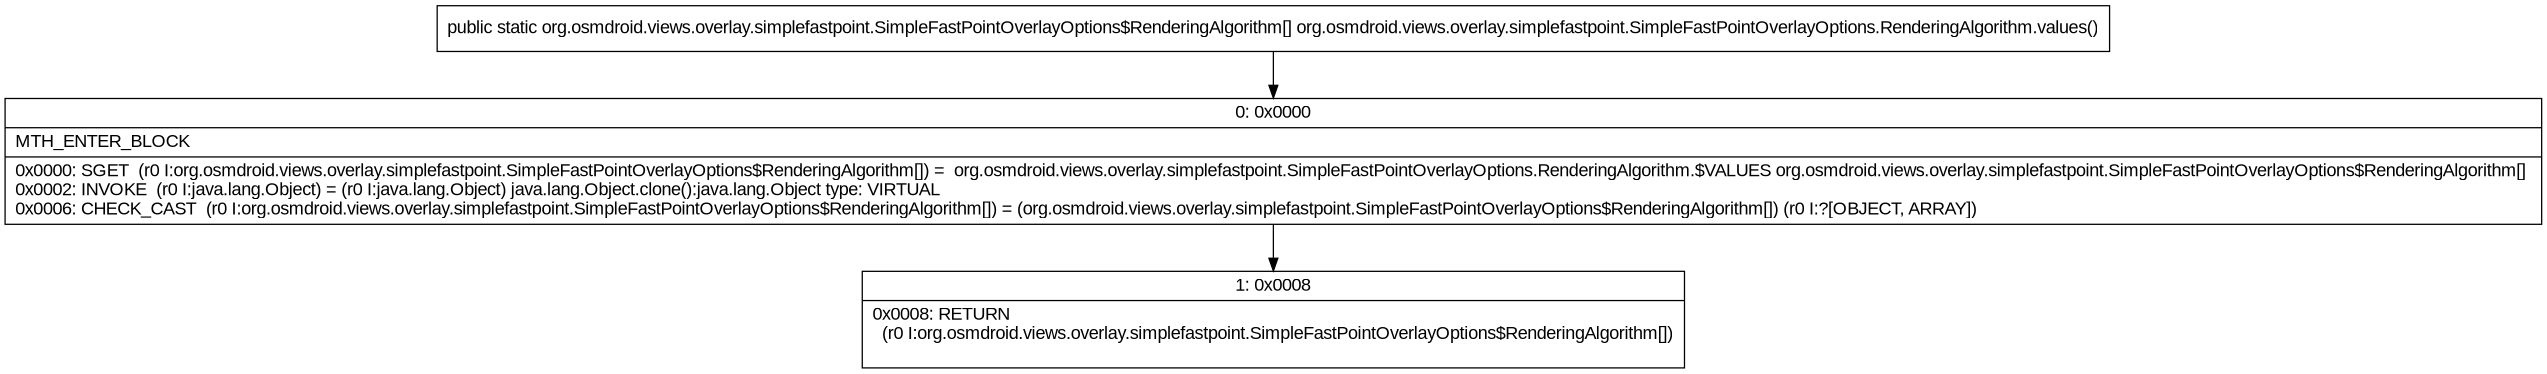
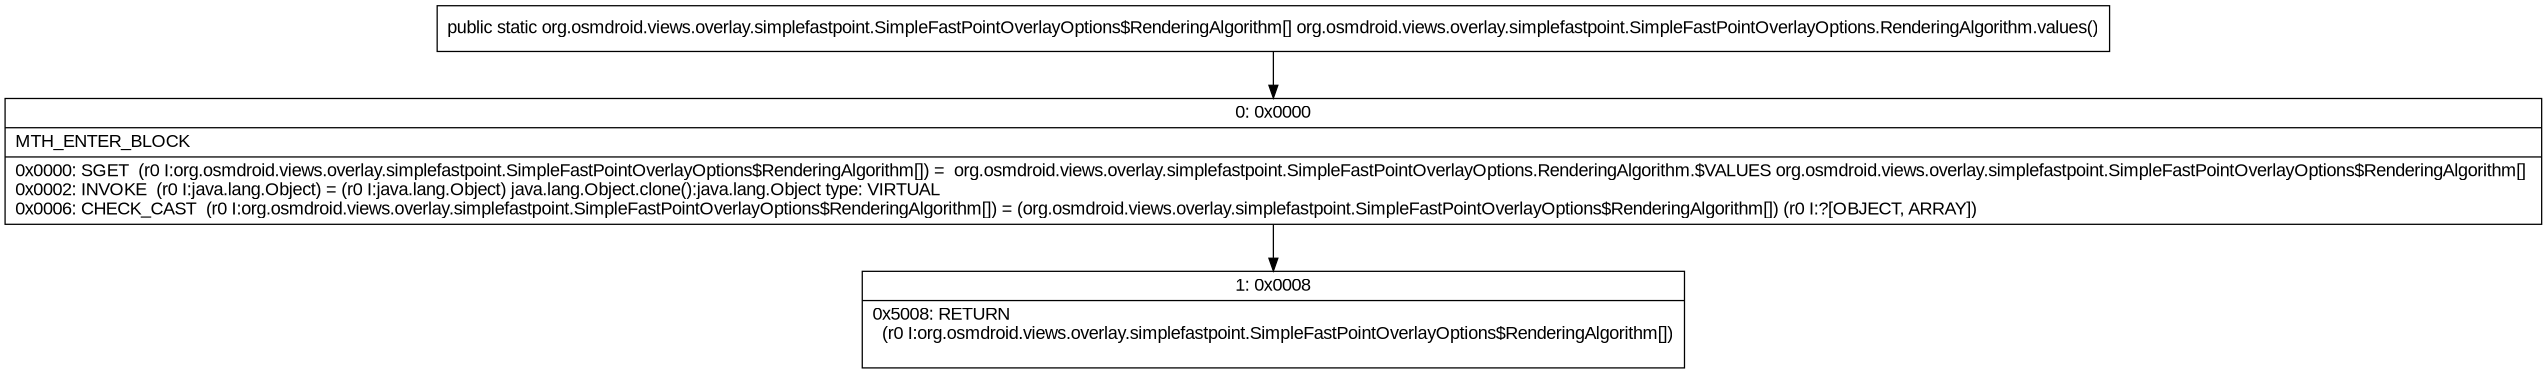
node "1: 0x0008": text "0x0008: RETURN" -> "0x5008: RETURN"
